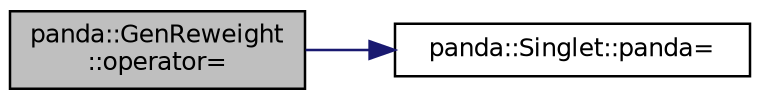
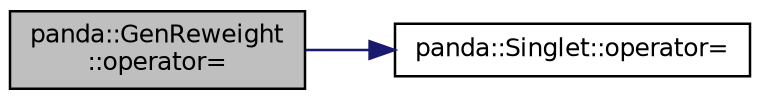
node "panda::Singlet::panda=": label "panda::Singlet::panda=" -> "panda::Singlet::operator="
